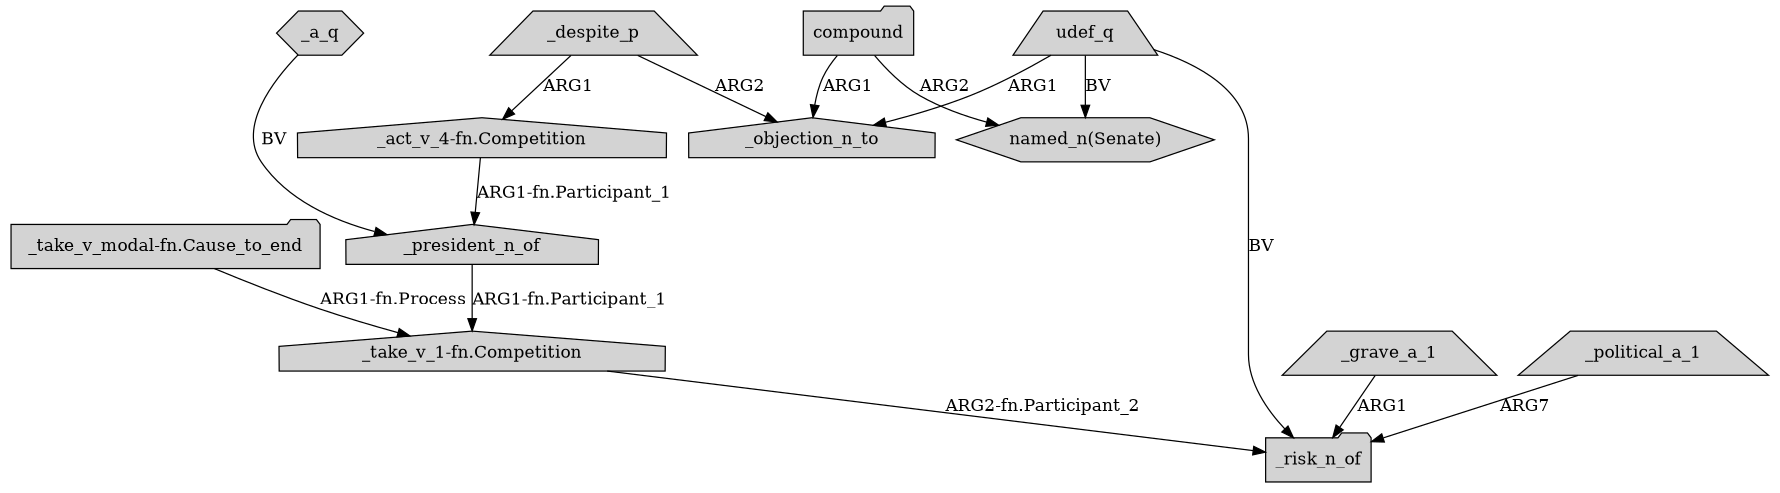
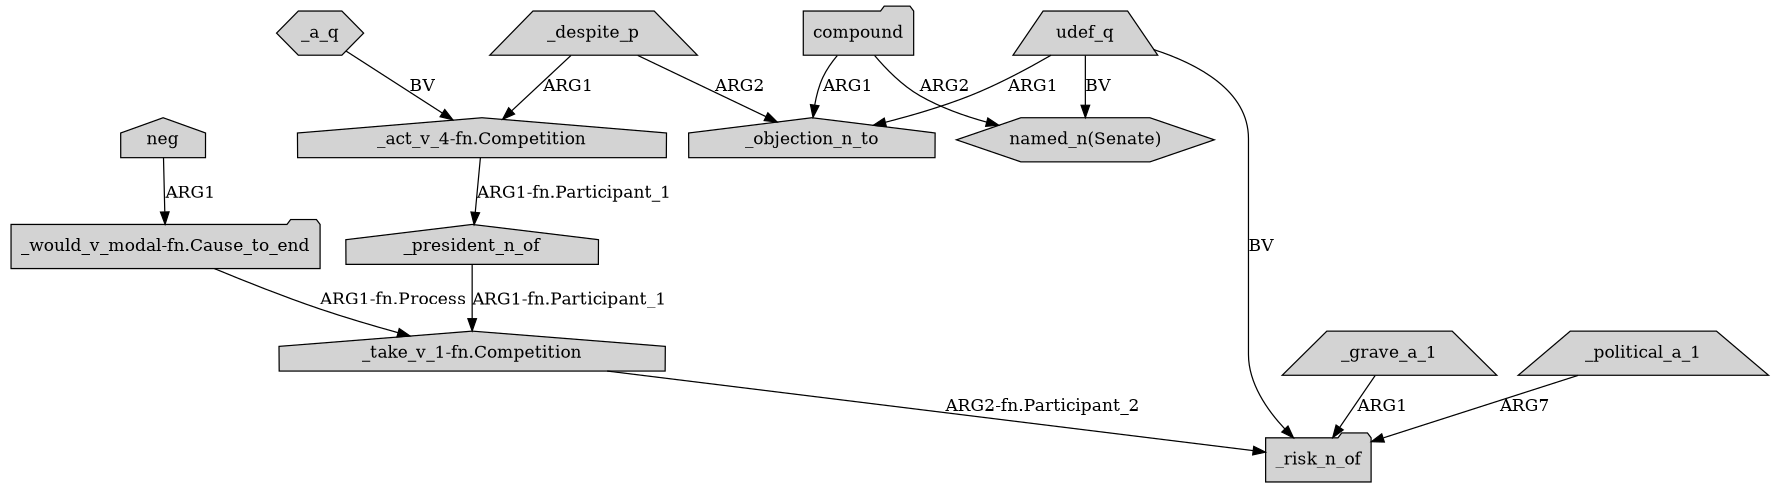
node "neg": added
edge "_a_q" -> "_president_n_of": now "_a_q" -> "_act_v_4-fn.Competition"
node "_take_v_modal-fn.Cause_to_end": label "_take_v_modal-fn.Cause_to_end" -> "_would_v_modal-fn.Cause_to_end"
